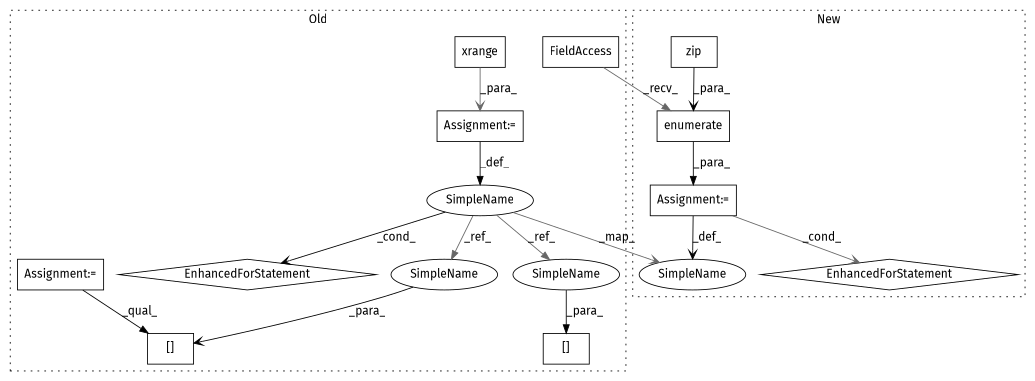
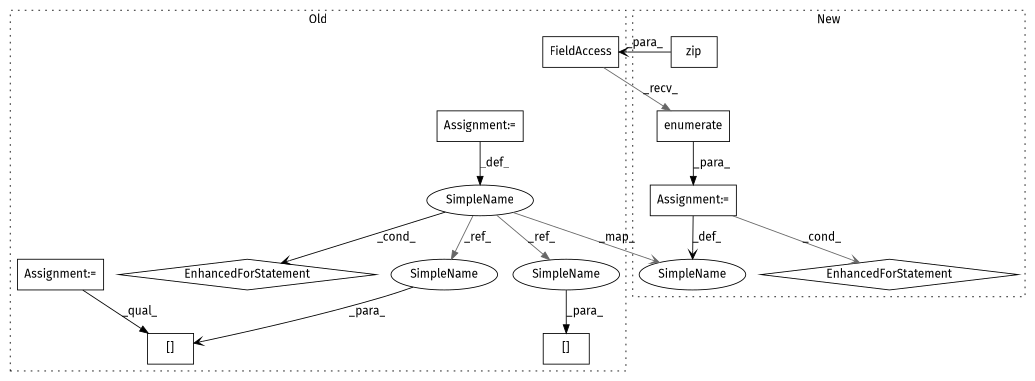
node "xrange": removed
edge "zip" -> "enumerate": now "zip" -> "FieldAccess"
